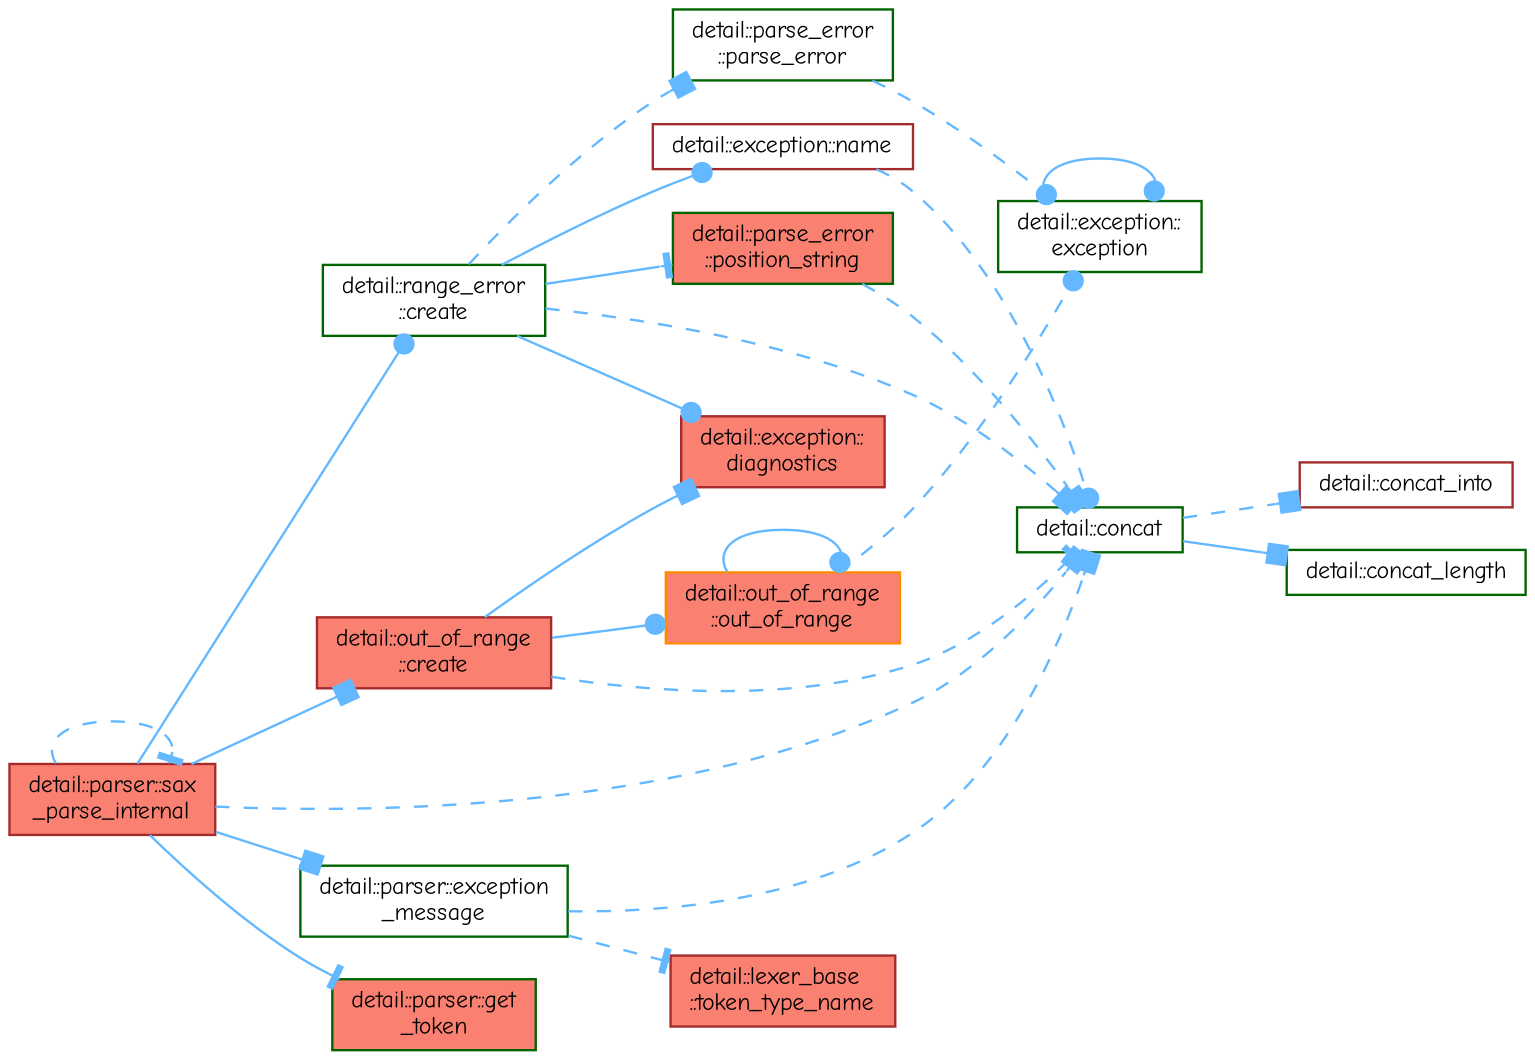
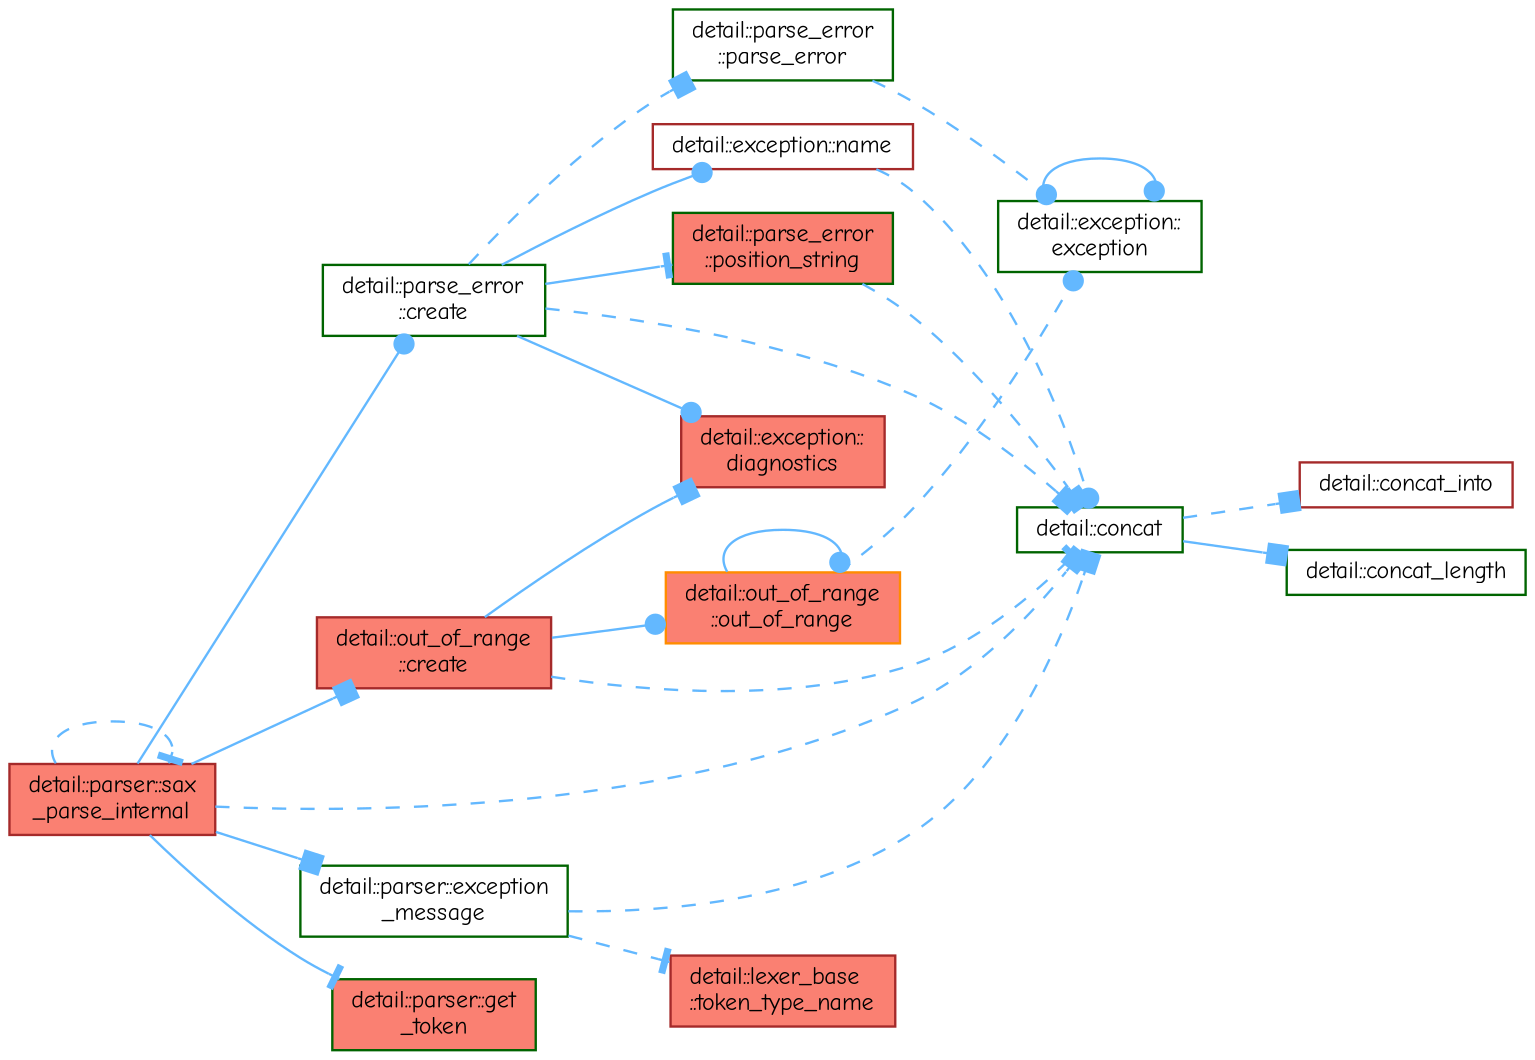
node "detail::range_error ::create": label "detail::range_error ::create" -> "detail::parse_error ::create"
